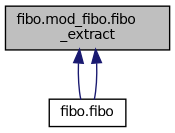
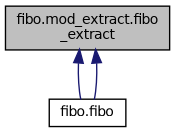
node "fibo.mod_fibo.fibo _extract": label "fibo.mod_fibo.fibo _extract" -> "fibo.mod_extract.fibo _extract"
